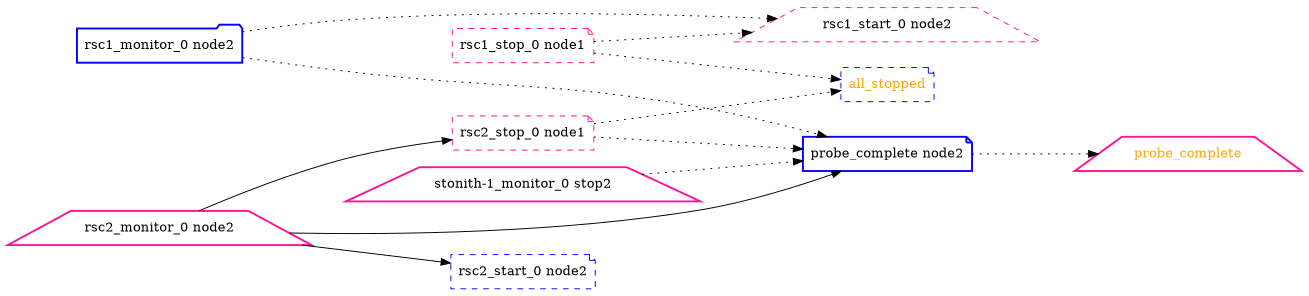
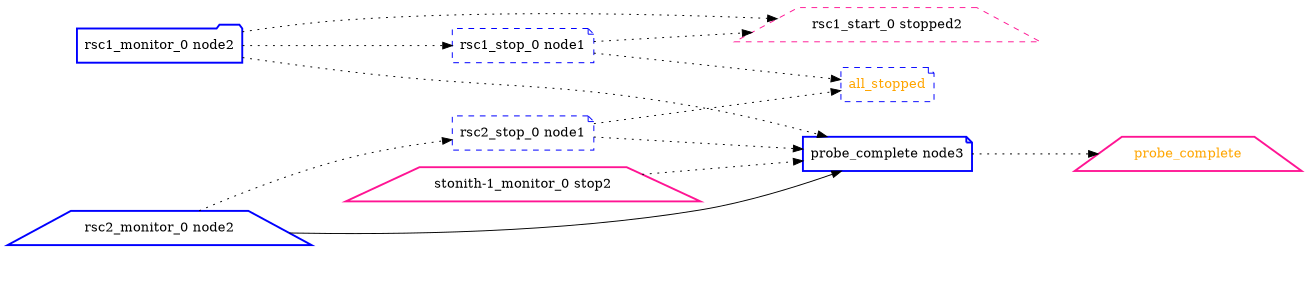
node "rsc1_start_0 node2": label "rsc1_start_0 node2" -> "rsc1_start_0 stopped2"
edge "rsc1_monitor_0 node2" -> "rsc1_stop_0 node1": added
node "rsc1_stop_0 node1": color deeppink -> blue
node "rsc2_stop_0 node1": color deeppink -> blue
node "probe_complete node2": label "probe_complete node2" -> "probe_complete node3"
edge "rsc2_monitor_0 node2" -> "rsc2_stop_0 node1": style solid -> dotted
node "rsc2_monitor_0 node2": color deeppink -> blue
node "rsc2_start_0 node2": removed
